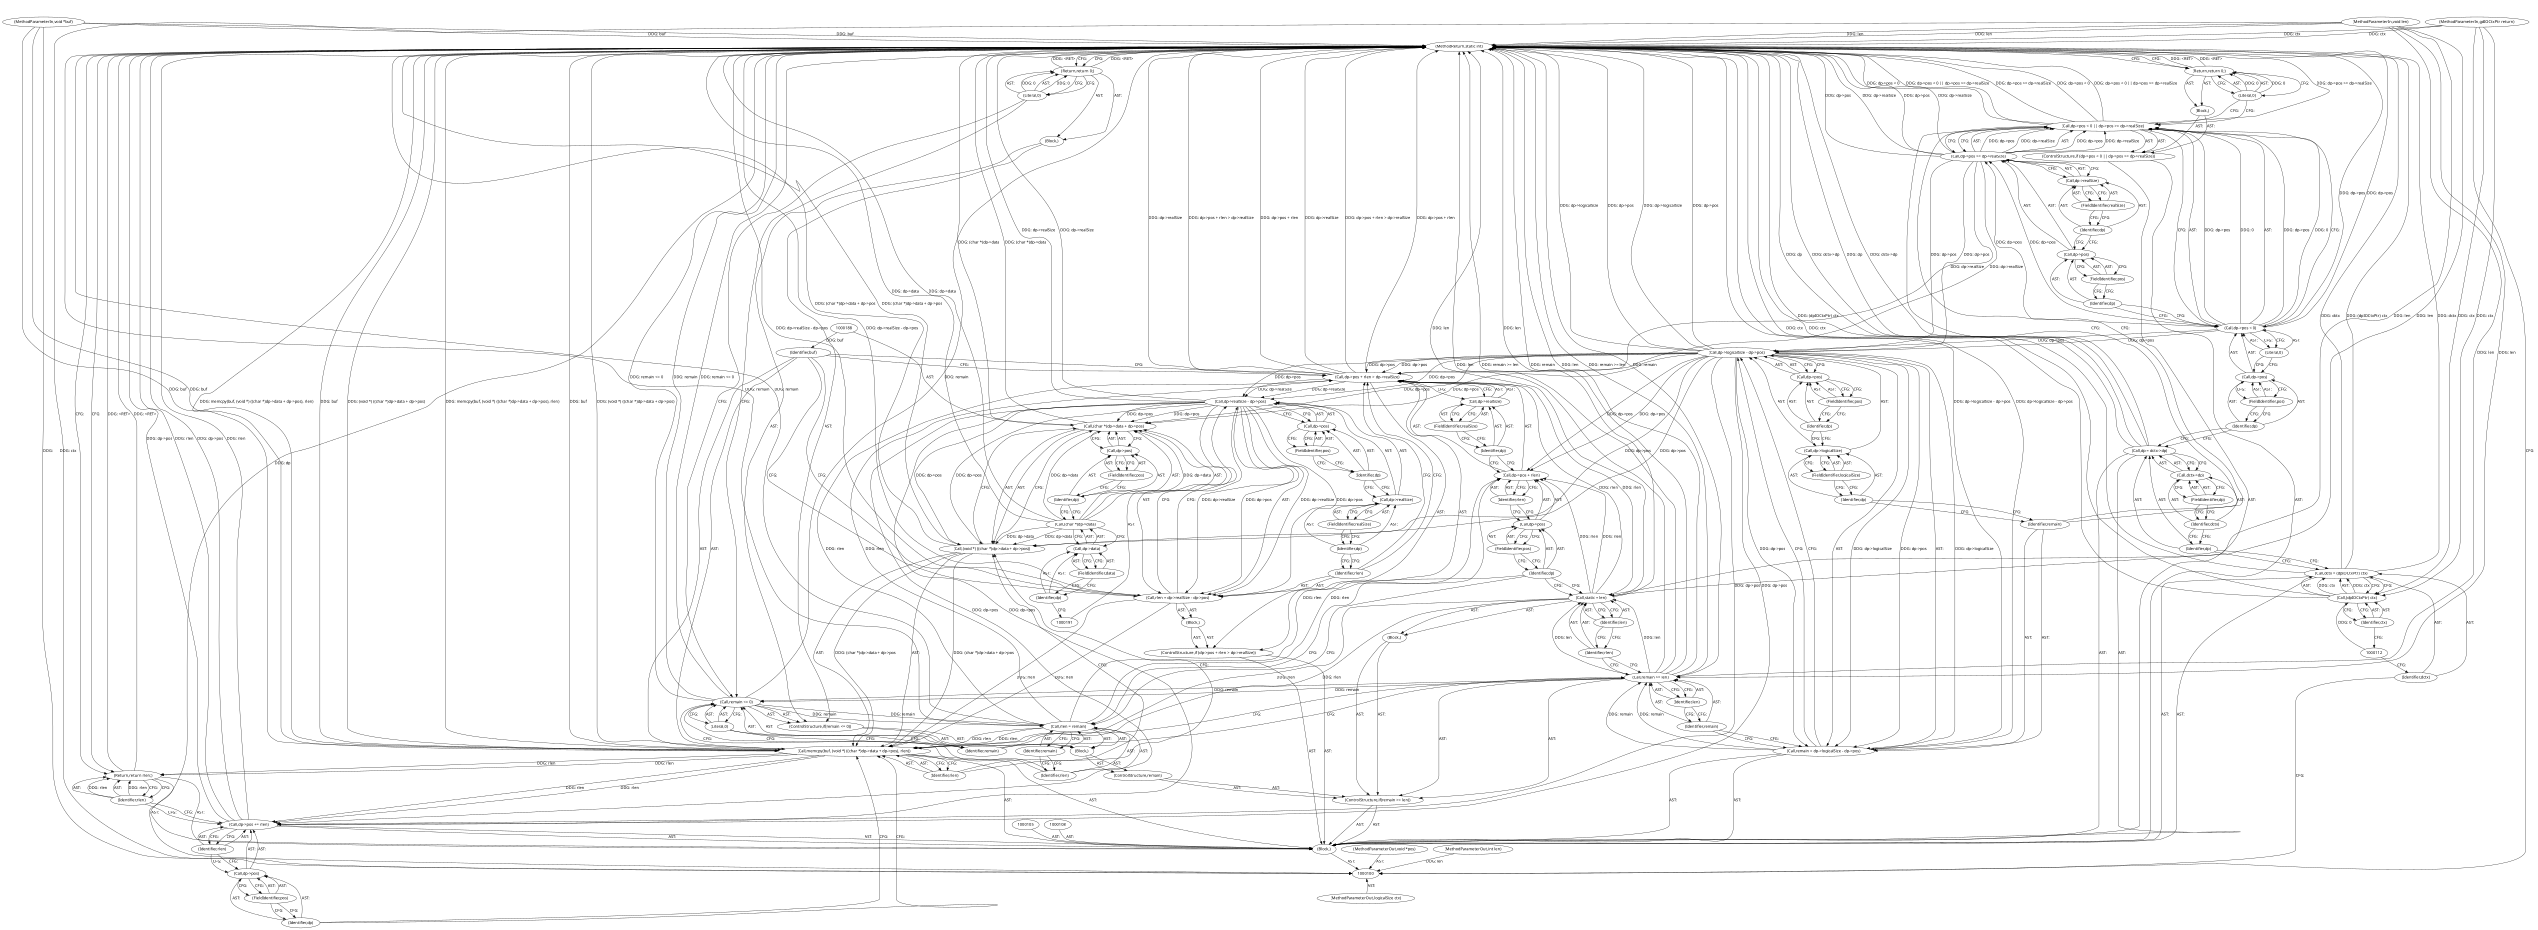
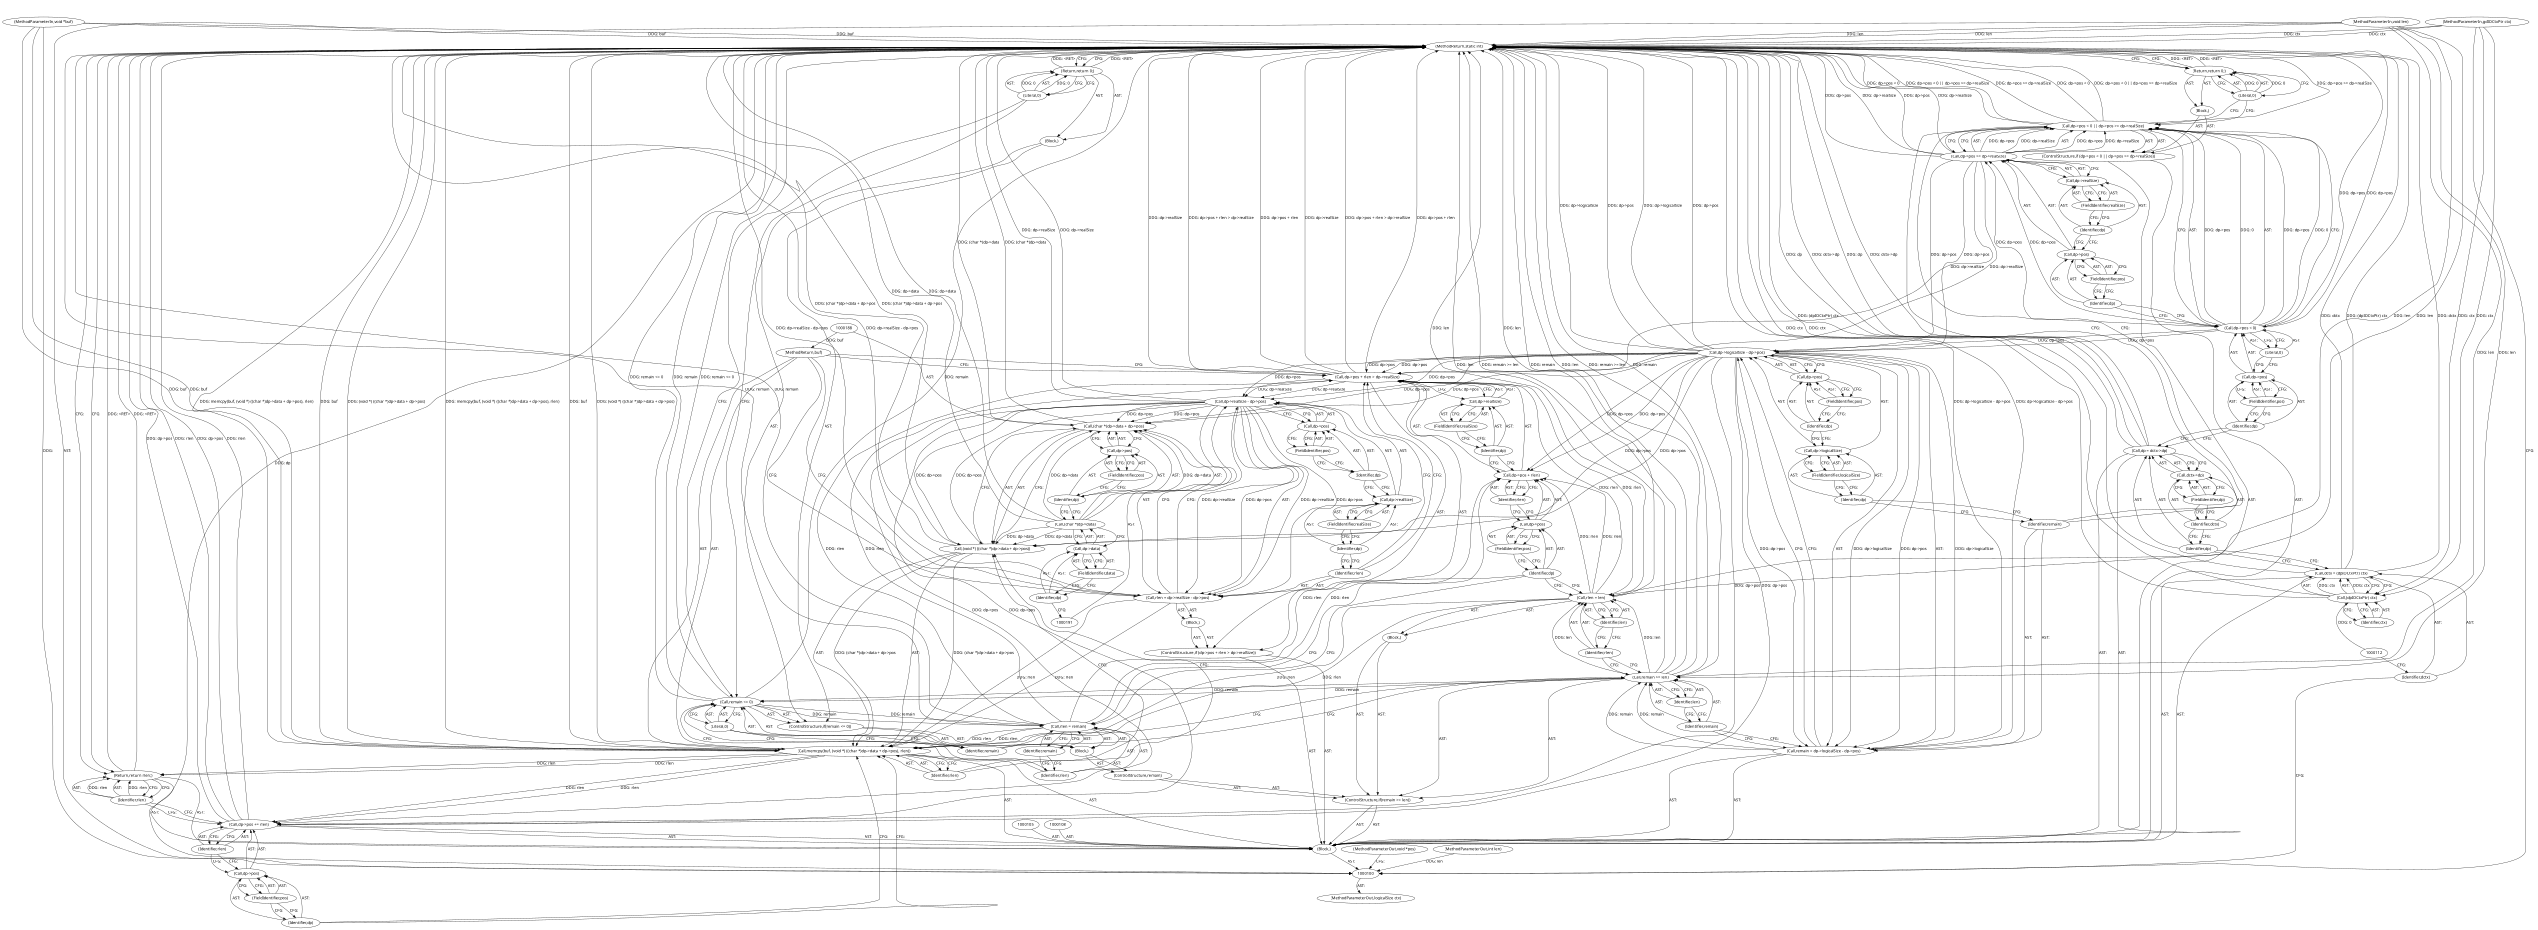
node "(MethodParameterIn,gdIOCtxPtr return)": label "(MethodParameterIn,gdIOCtxPtr return)" -> "(MethodParameterIn,gdIOCtxPtr ctx)"
node "(Identifier,buf)": label "(Identifier,buf)" -> "(MethodReturn,buf)"
edge "(MethodParameterIn,void len)" -> "1000100": label "DDG: ctx" -> "AST: "
node "(Call,static = len)": label "(Call,static = len)" -> "(Call,rlen = len)"
edge "(Identifier,ctx)" -> "1000112": removed, label "CFG:"
edge "(MethodParameterOut,void *pos)" -> "1000100": label "AST: " -> "CFG: "
edge "(MethodParameterOut,logicalSize ctx)" -> "1000100": reversed
